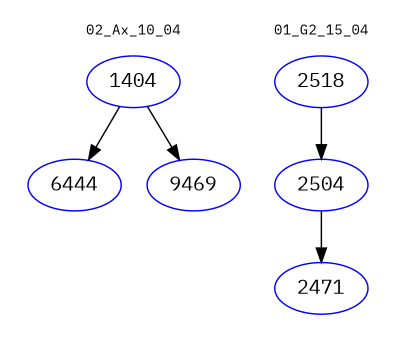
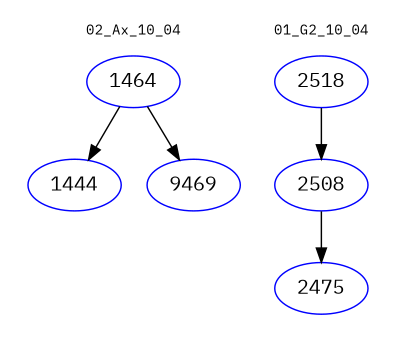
cluster "01_G2_15_04": label "01_G2_15_04" -> "01_G2_10_04"
node "1404": label "1404" -> "1464"
node "6444": label "6444" -> "1444"
node "2504": label "2504" -> "2508"
node "2471": label "2471" -> "2475"
